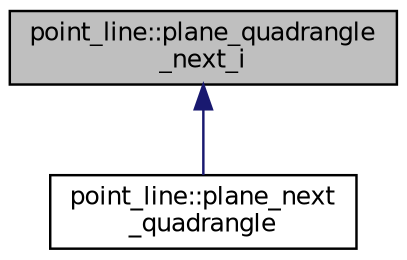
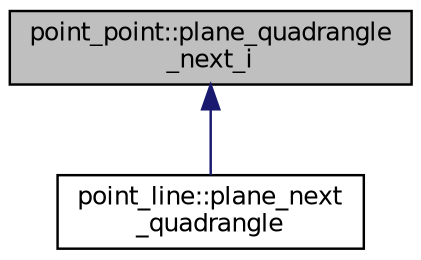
node "point_line::plane_quadrangle _next_i": label "point_line::plane_quadrangle _next_i" -> "point_point::plane_quadrangle _next_i"
